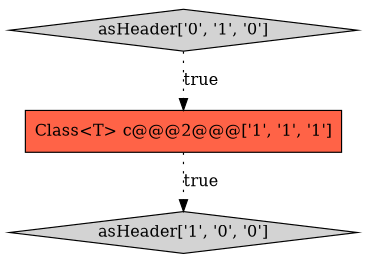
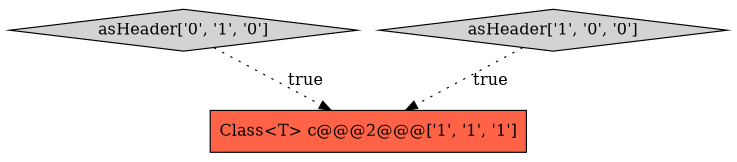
edge "Class<T> c@@@2@@@['1', '1', '1']" -> "asHeader['1', '0', '0']": reversed
